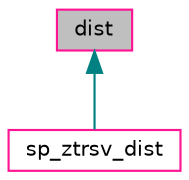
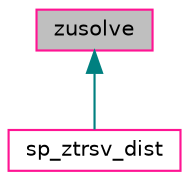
node "dist": label "dist" -> "zusolve"
